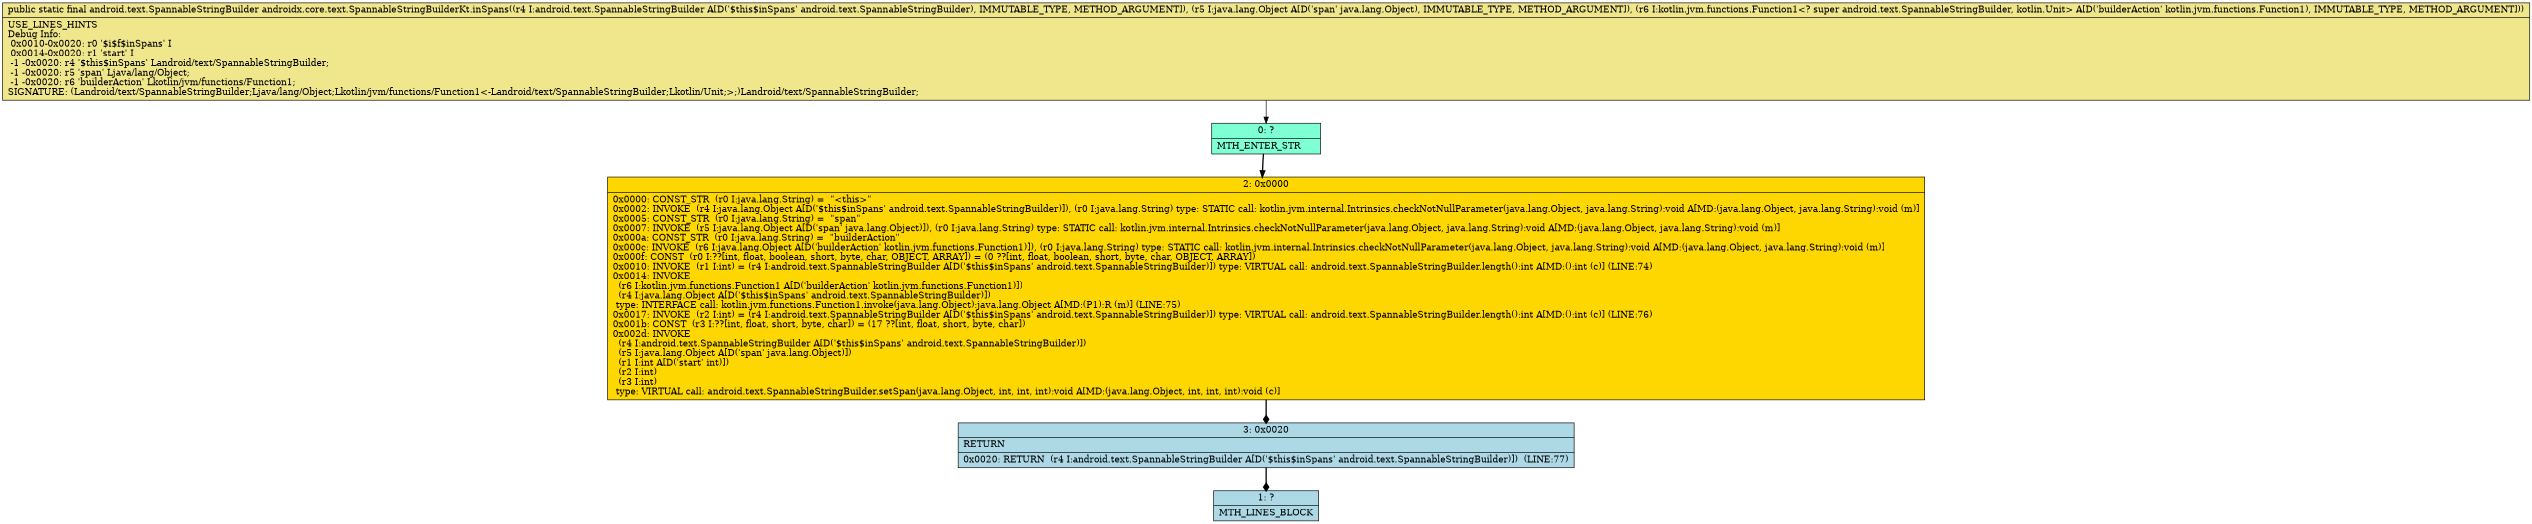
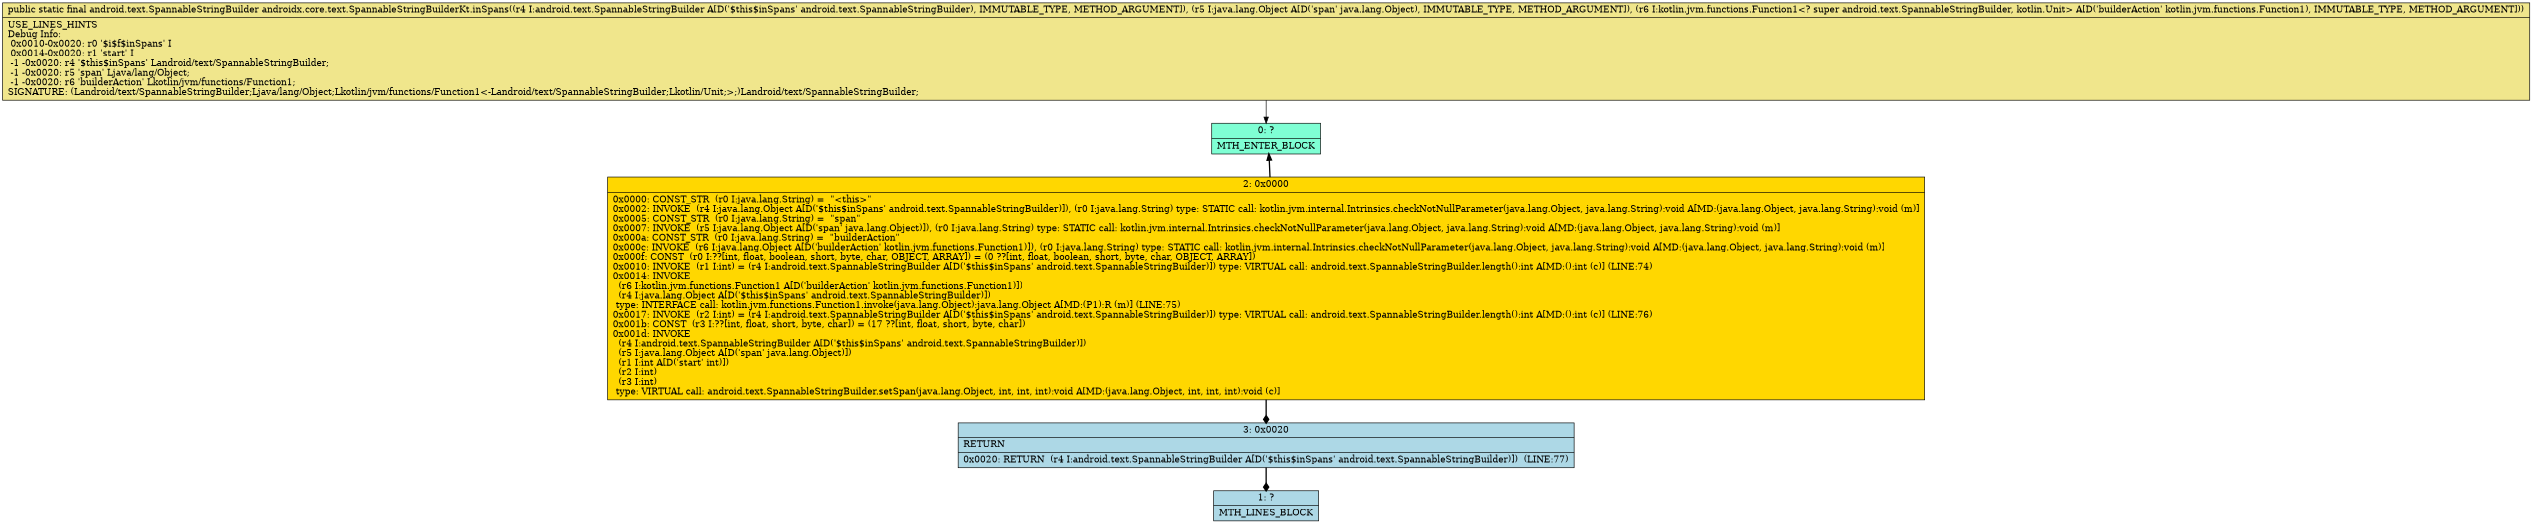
node "0: ?": text "MTH_ENTER_STR" -> "MTH_ENTER_BLOCK"
edge "0: ?" -> "2: 0x0000": reversed
node "2: 0x0000": text "0x002d: INVOKE" -> "0x001d: INVOKE"
